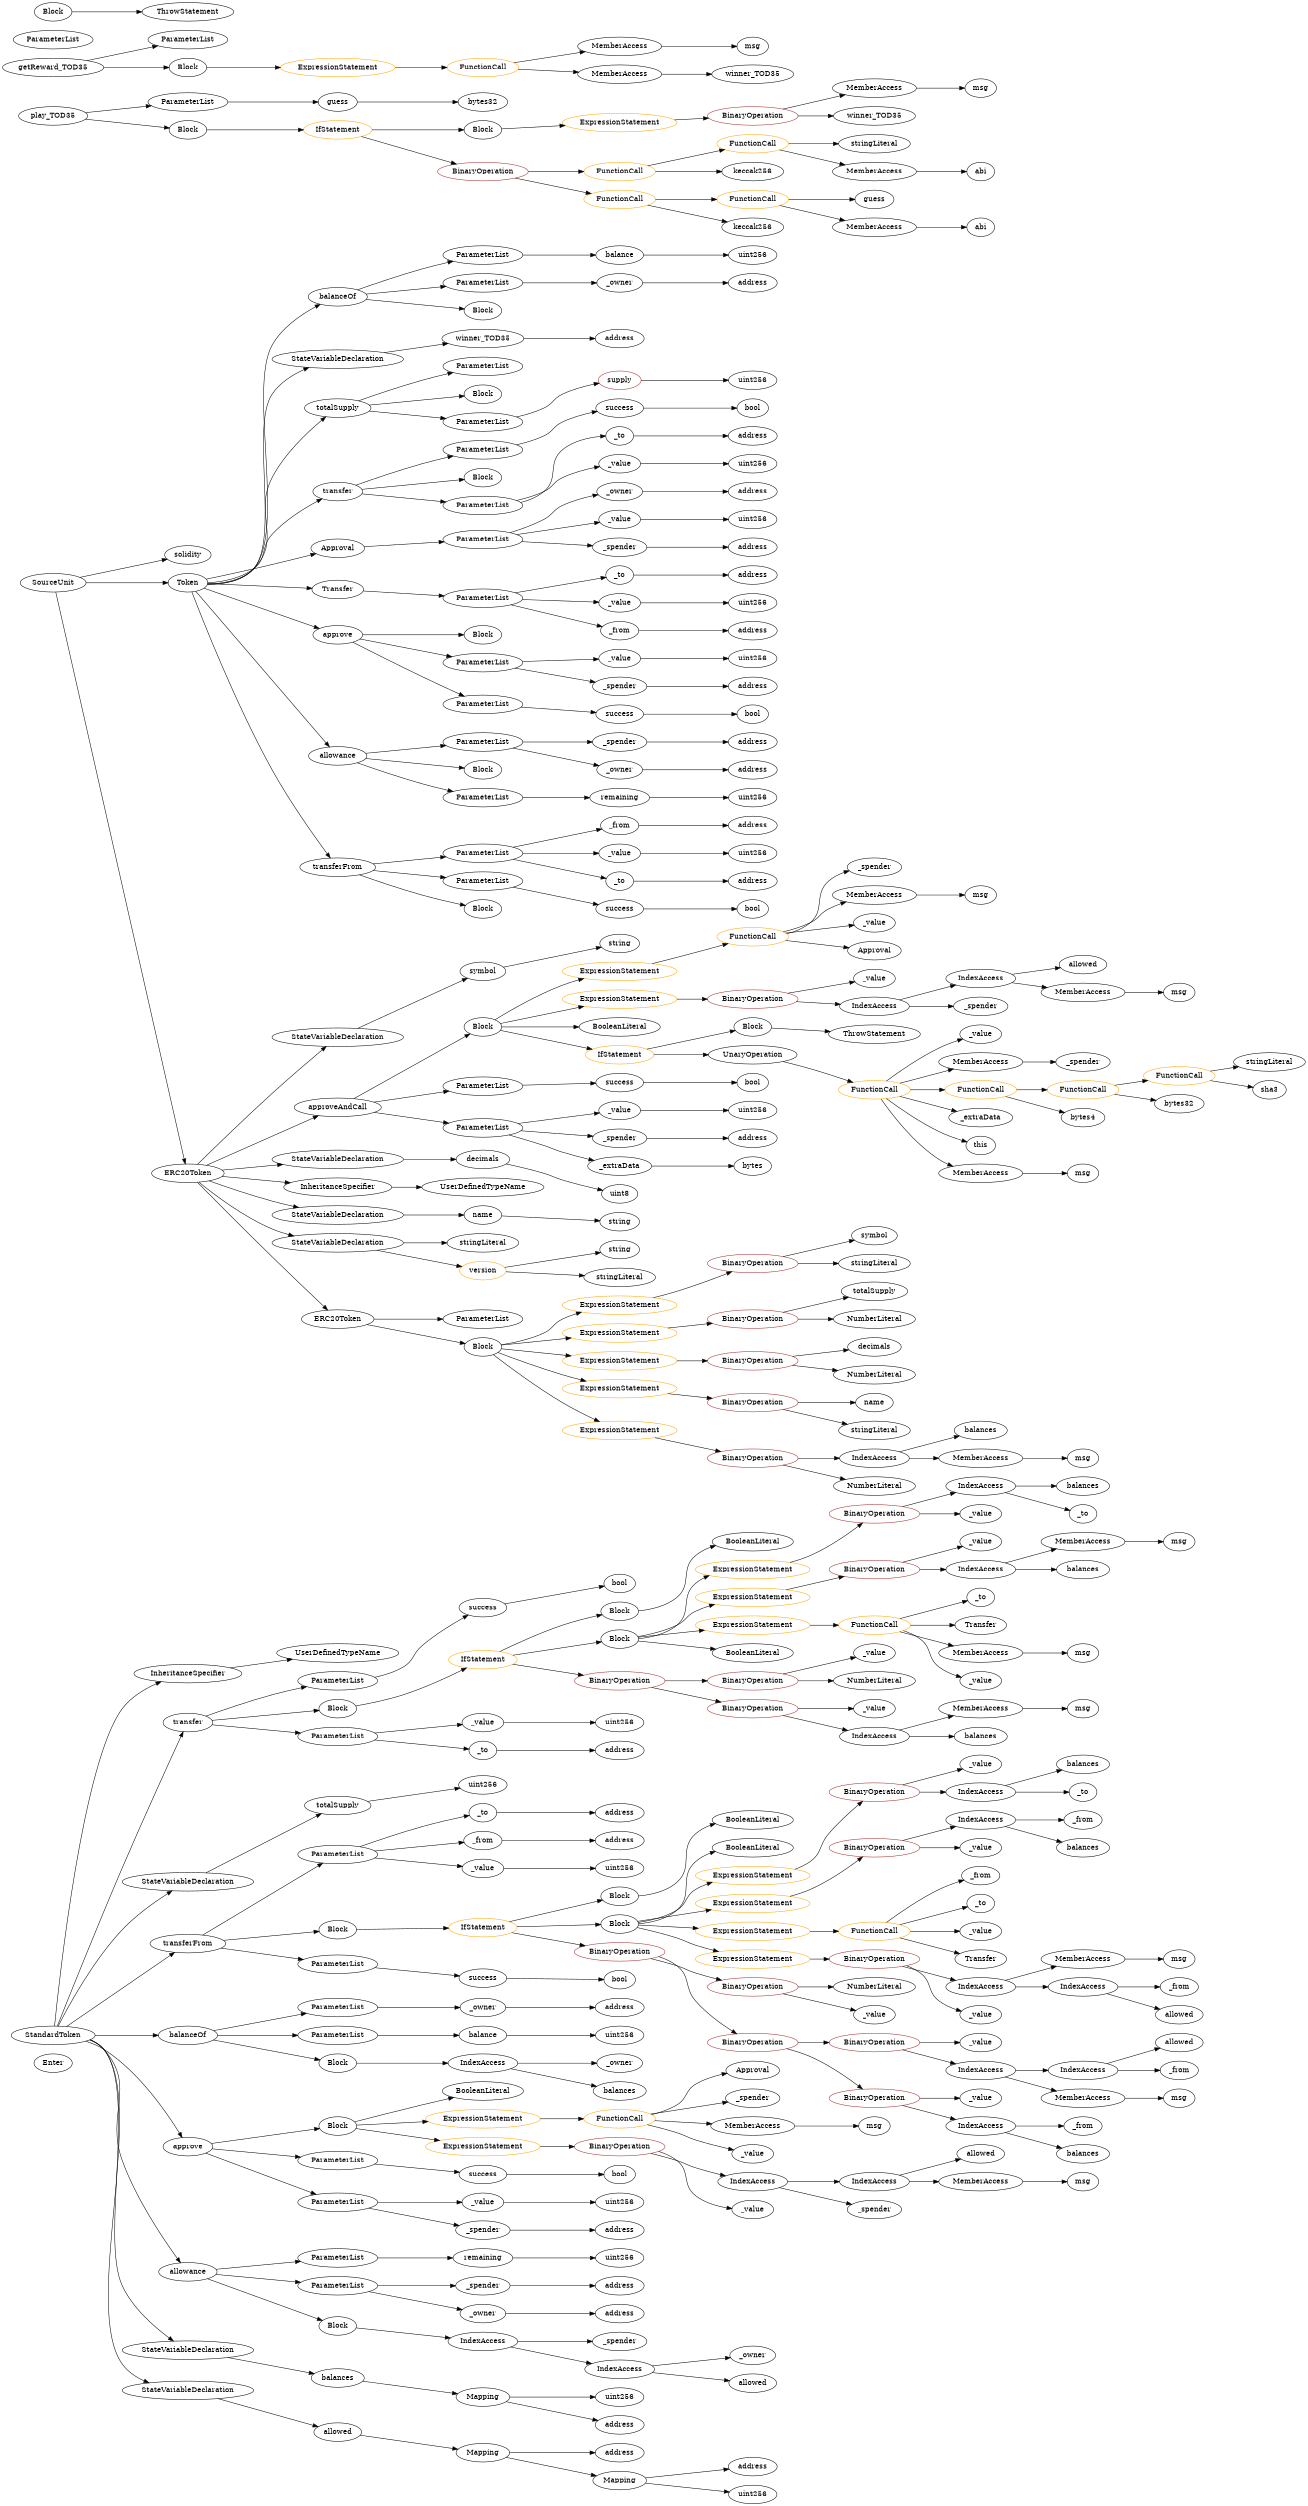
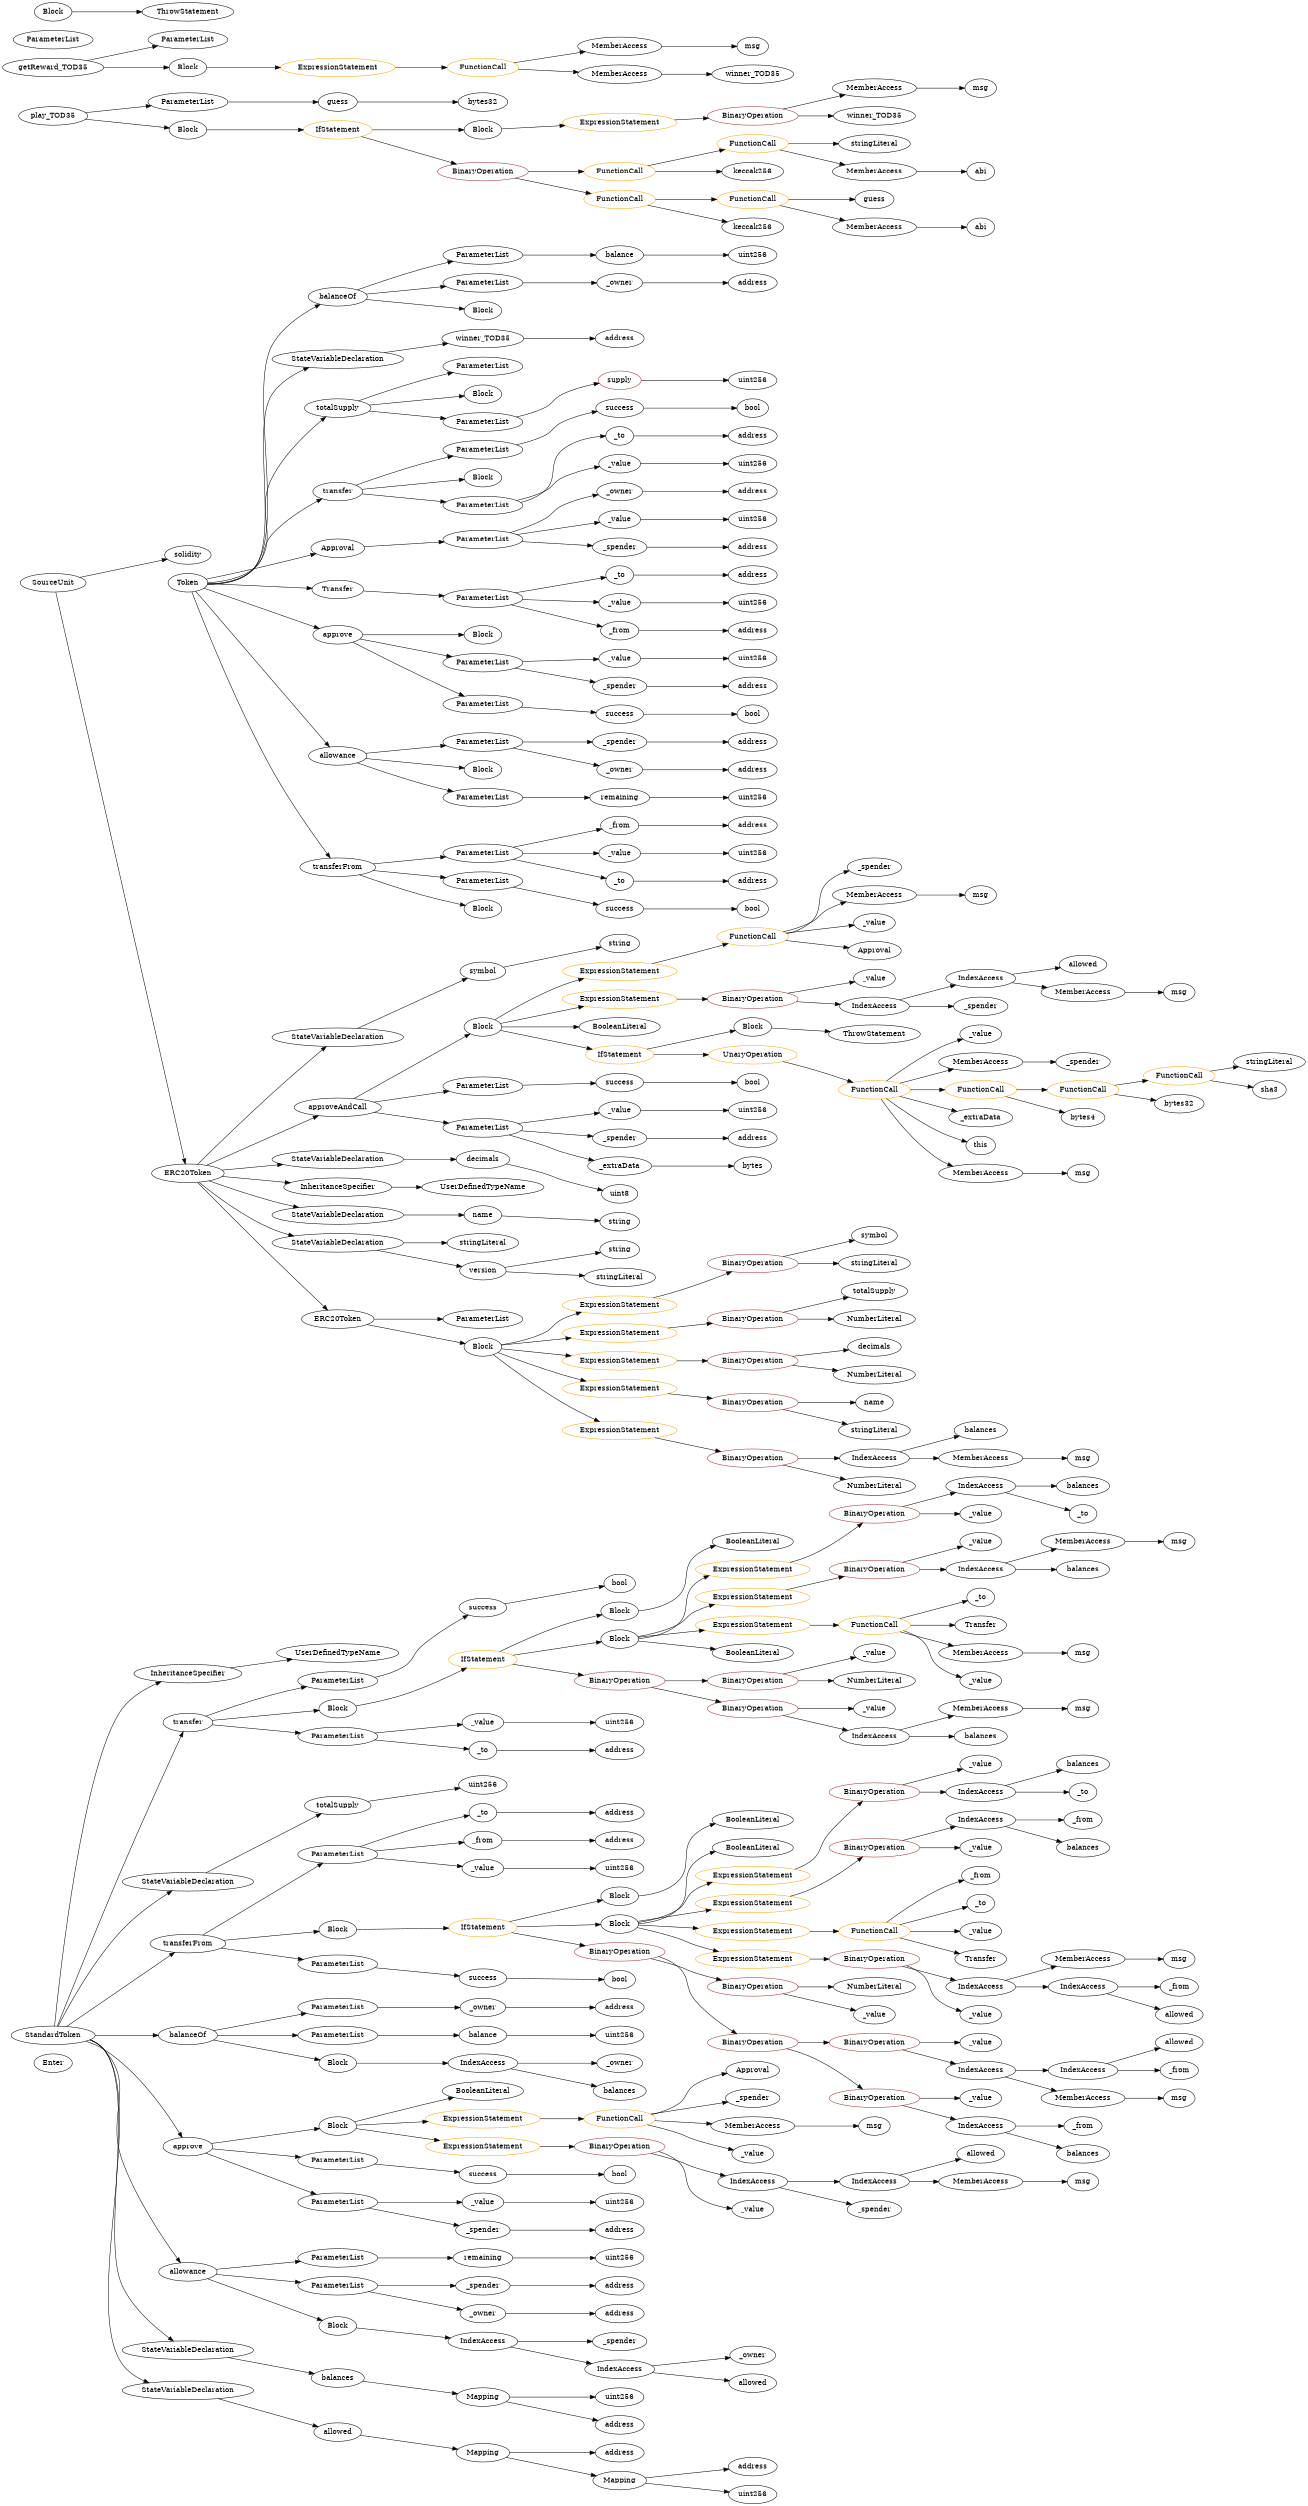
edge "SourceUnit" -> "Token": removed
node "UnaryOperation": color black -> orange
node "version": color orange -> black
